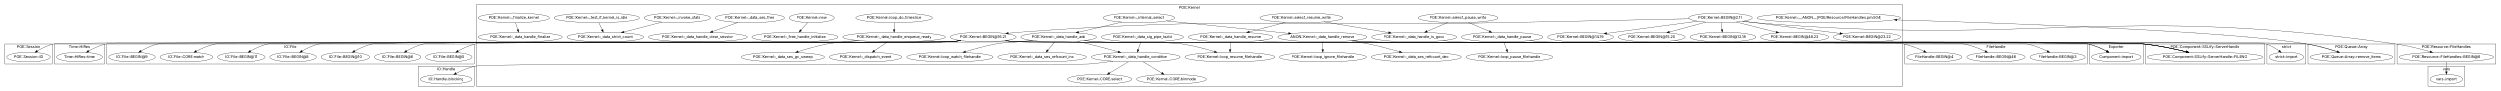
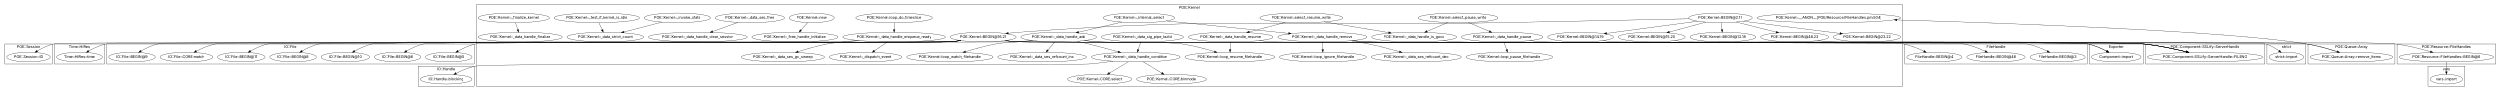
edge "POE::Kernel::BEGIN@2.17" -> "POE::Resource::FileHandles::BEGIN@6": now "POE::Kernel::BEGIN@48.23" -> "POE::Resource::FileHandles::BEGIN@6"
node "ANON::Kernel::_data_handle_remove": label "ANON::Kernel::_data_handle_remove" -> "POE::Kernel::_data_handle_remove"
